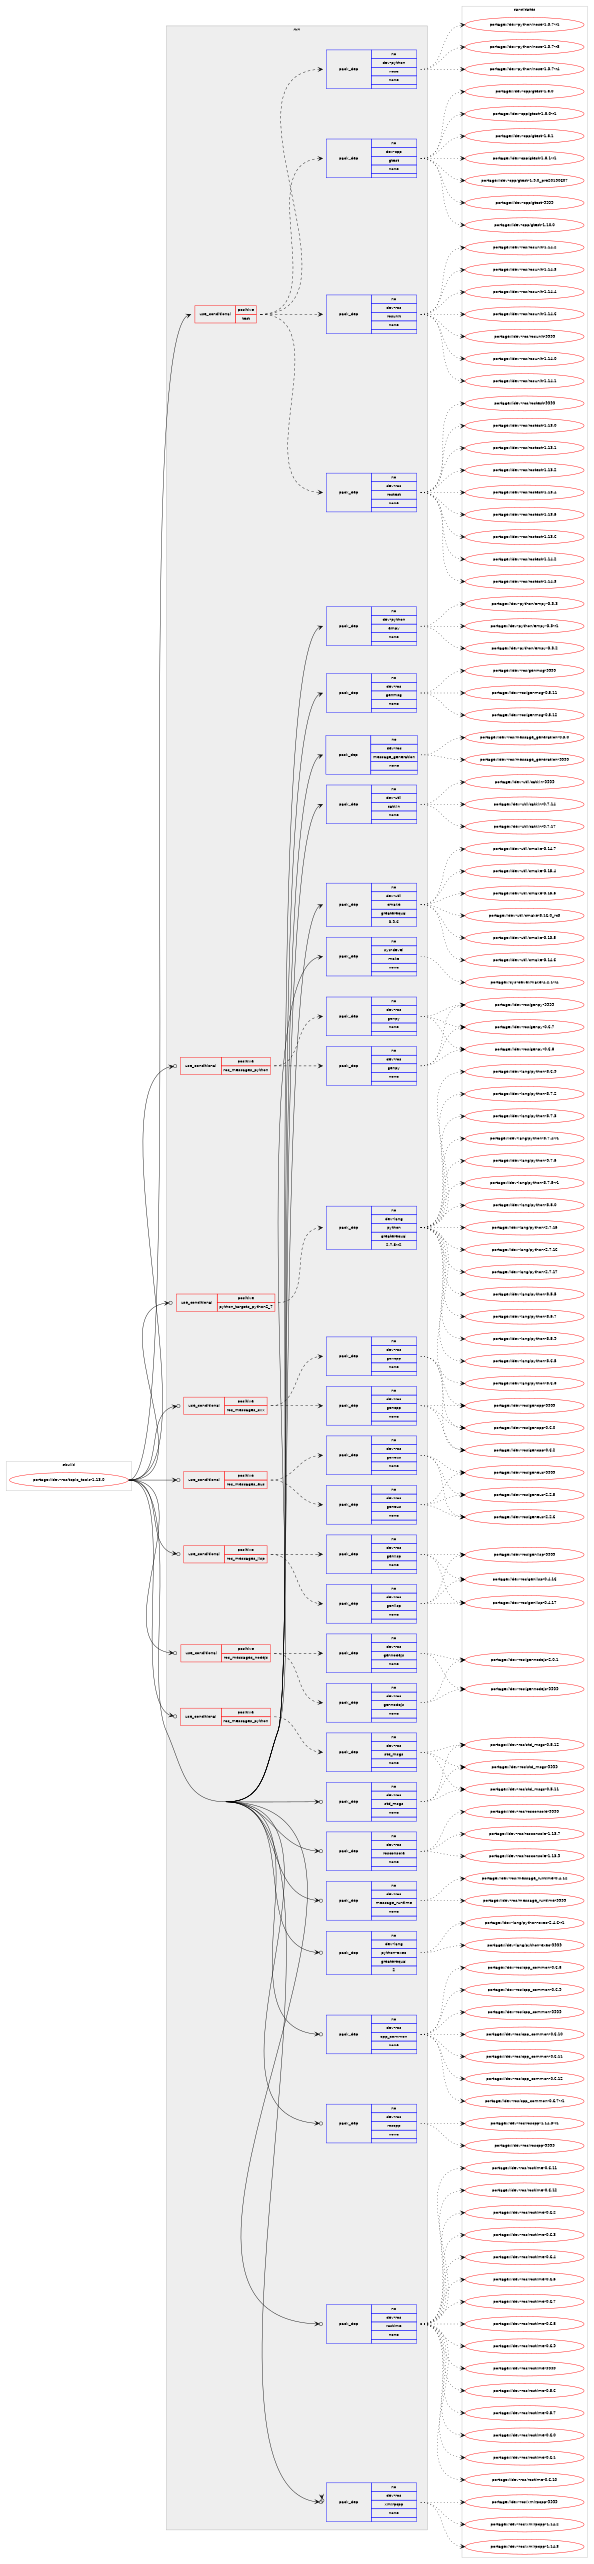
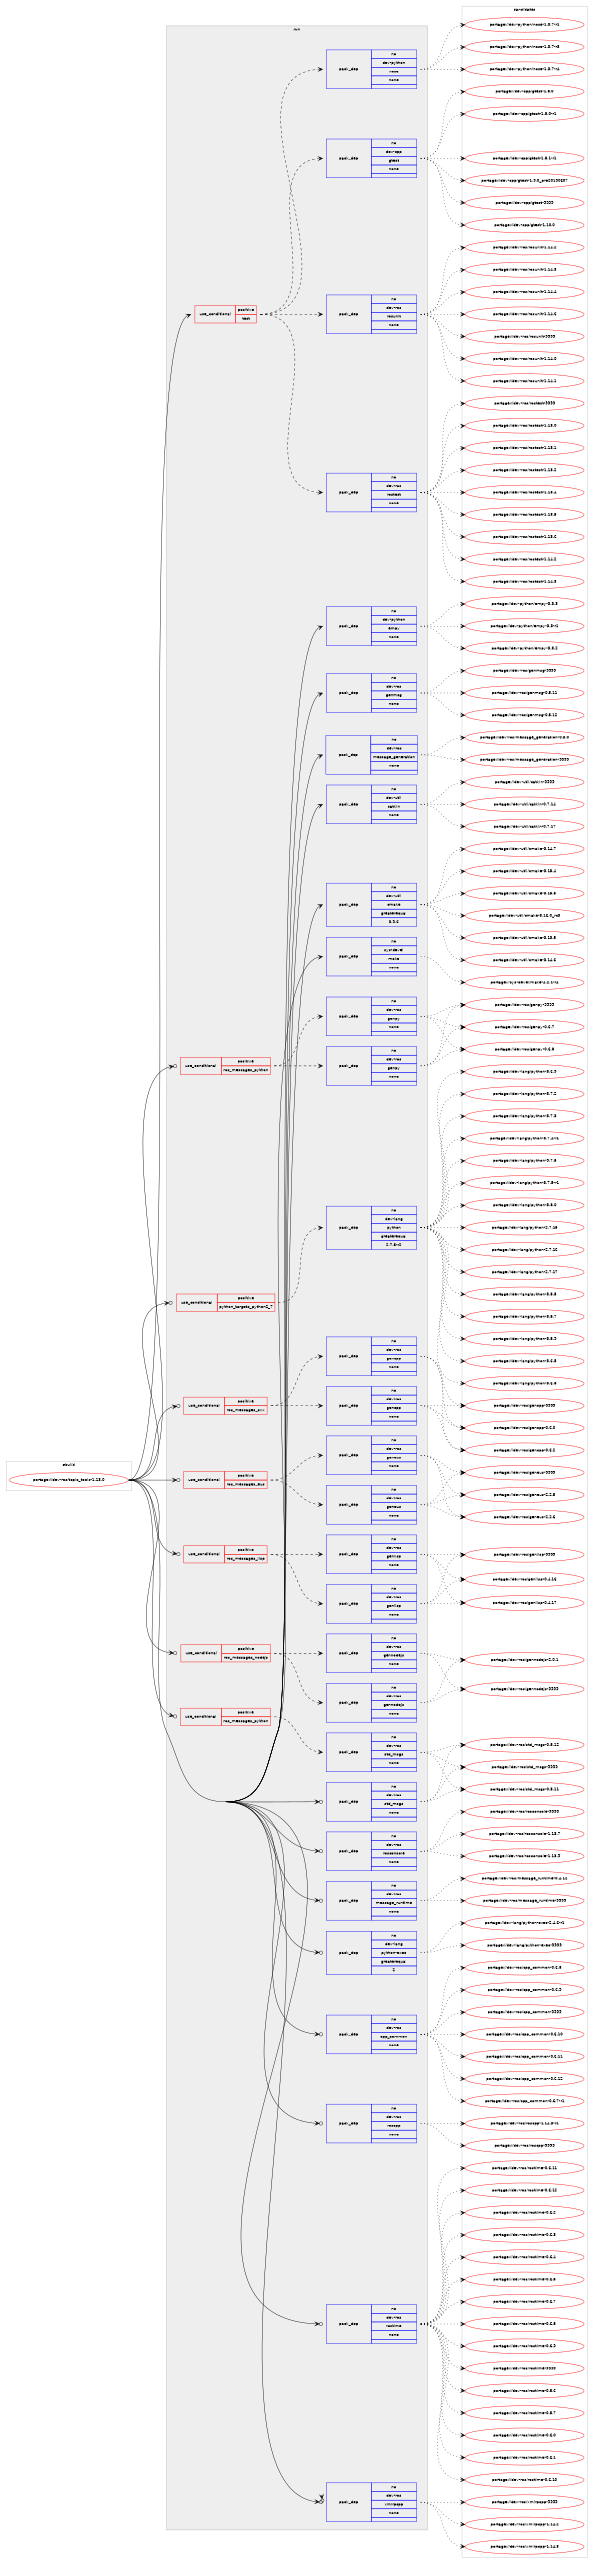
node "portage://dev-cpp/gtest-1.8.1": removed
